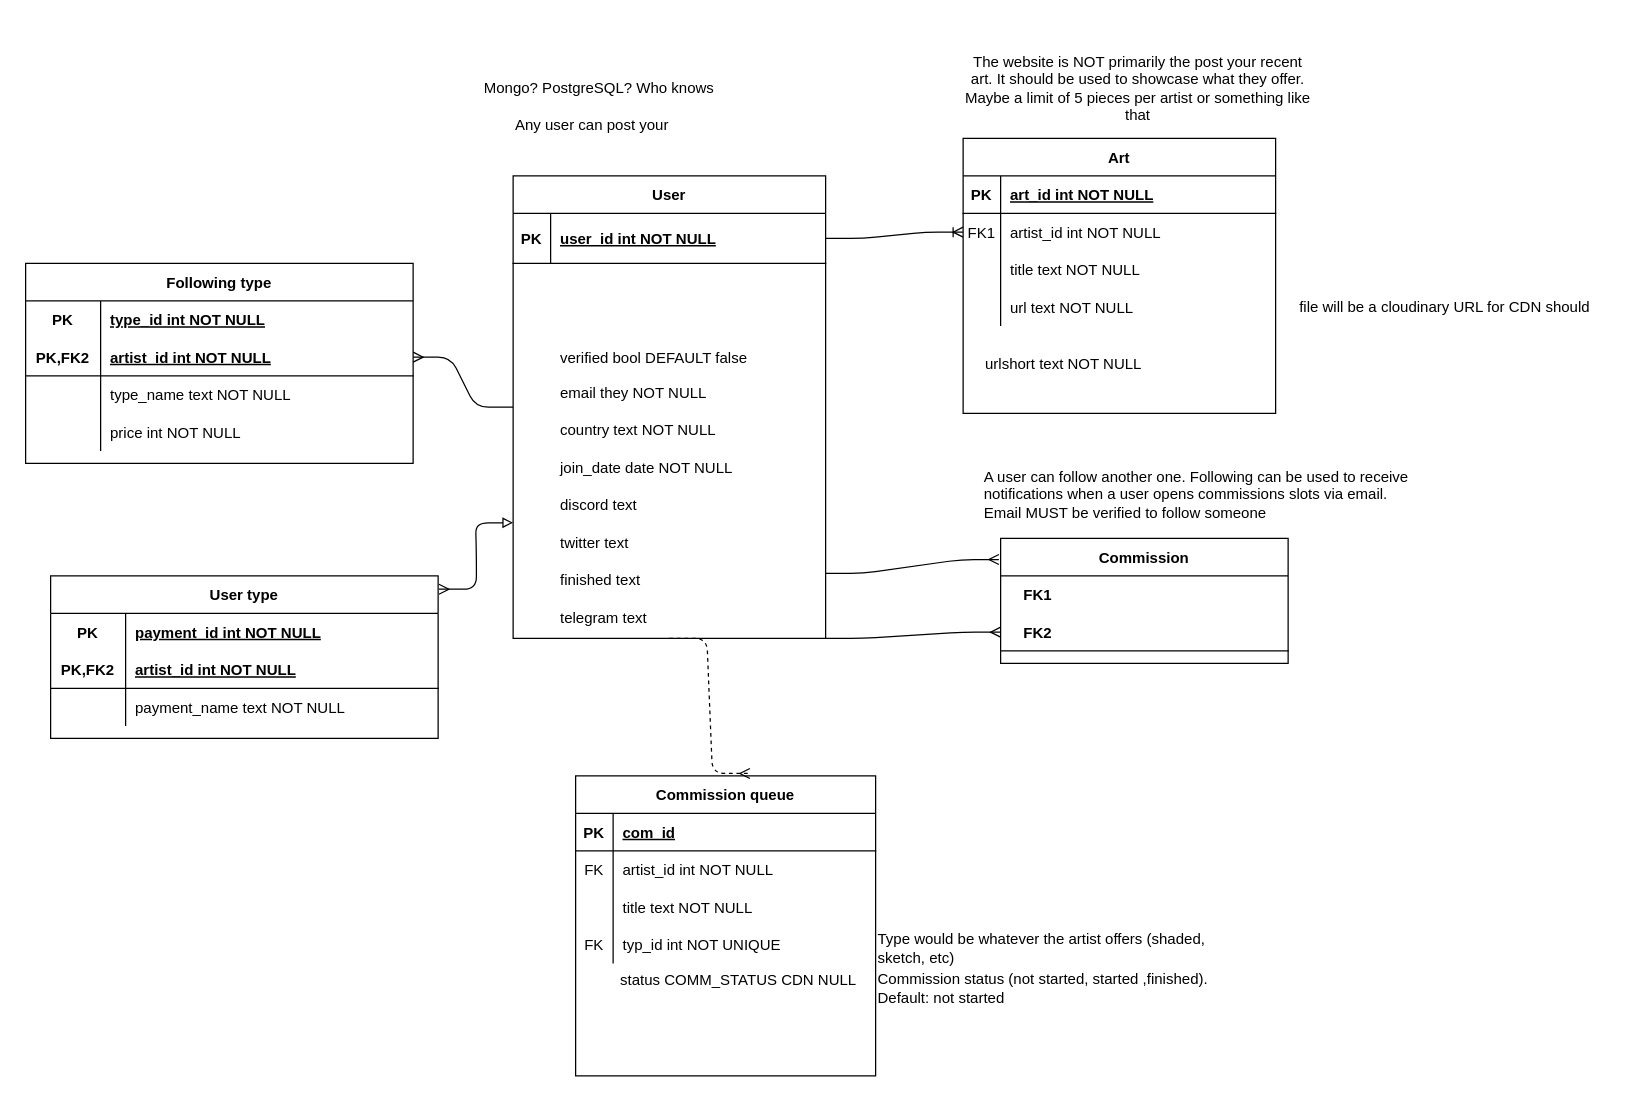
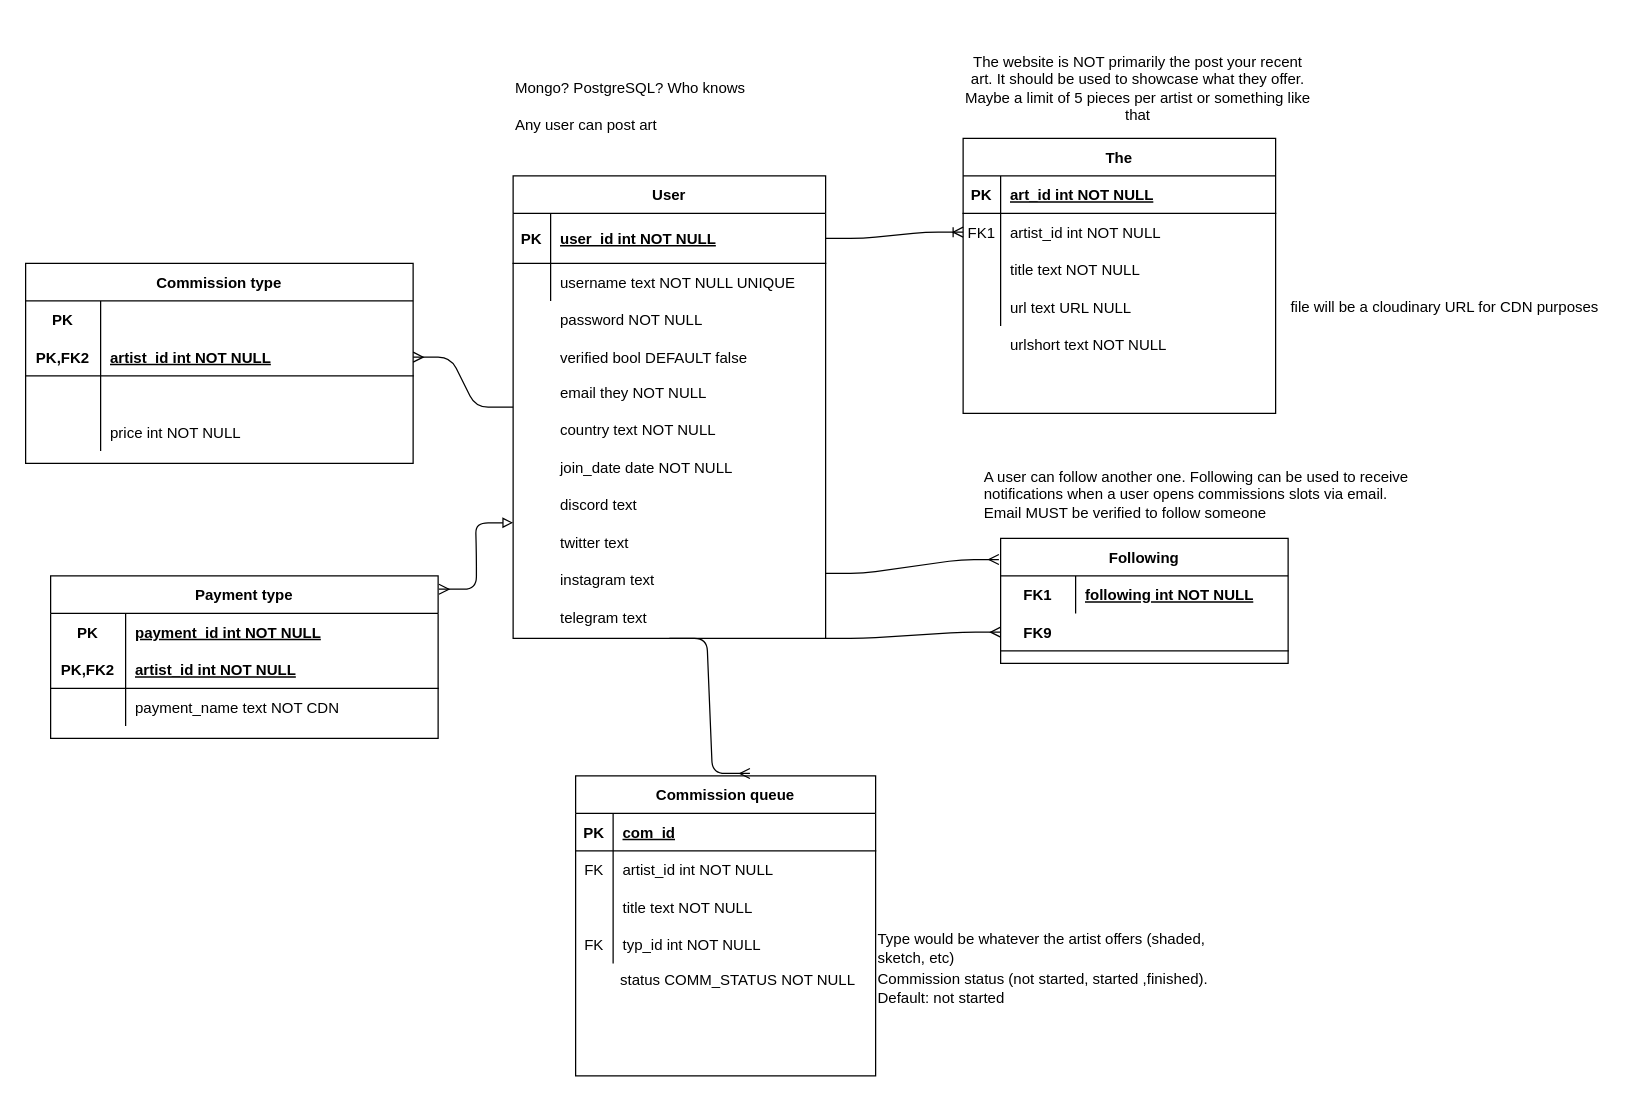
node "Mongo? PostgreSQL? Who knows": moved (607, 88) -> (638, 88)
node "Any user can post your": label "Any user can post your" -> "Any user can post art"
node "Art": label "Art" -> "The"
node "username text NOT NULL UNIQUE": added
node "Following type": label "Following type" -> "Commission type"
node "file will be a cloudinary URL for CDN should": label "file will be a cloudinary URL for CDN should" -> "file will be a cloudinary URL for CDN purposes"
node "url text NOT NULL": label "url text NOT NULL" -> "url text URL NULL"
node "type_id int NOT NULL": removed
node "password NOT NULL": added
node "urlshort text NOT NULL": moved (1113, 363) -> (1138, 344)
node "type_name text NOT NULL": removed
node "Commission": label "Commission" -> "Following"
node "finished text": label "finished text" -> "instagram text"
node "following int NOT NULL": added
node "User type": label "User type" -> "Payment type"
node "FK2": label "FK2" -> "FK9"
node "payment_name text NOT NULL": label "payment_name text NOT NULL" -> "payment_name text NOT CDN"
edge "User" -> "Commission queue": style dashed -> solid
node "typ_id int NOT UNIQUE": label "typ_id int NOT UNIQUE" -> "typ_id int NOT NULL"
node "status COMM_STATUS CDN NULL": label "status COMM_STATUS CDN NULL" -> "status COMM_STATUS NOT NULL"
